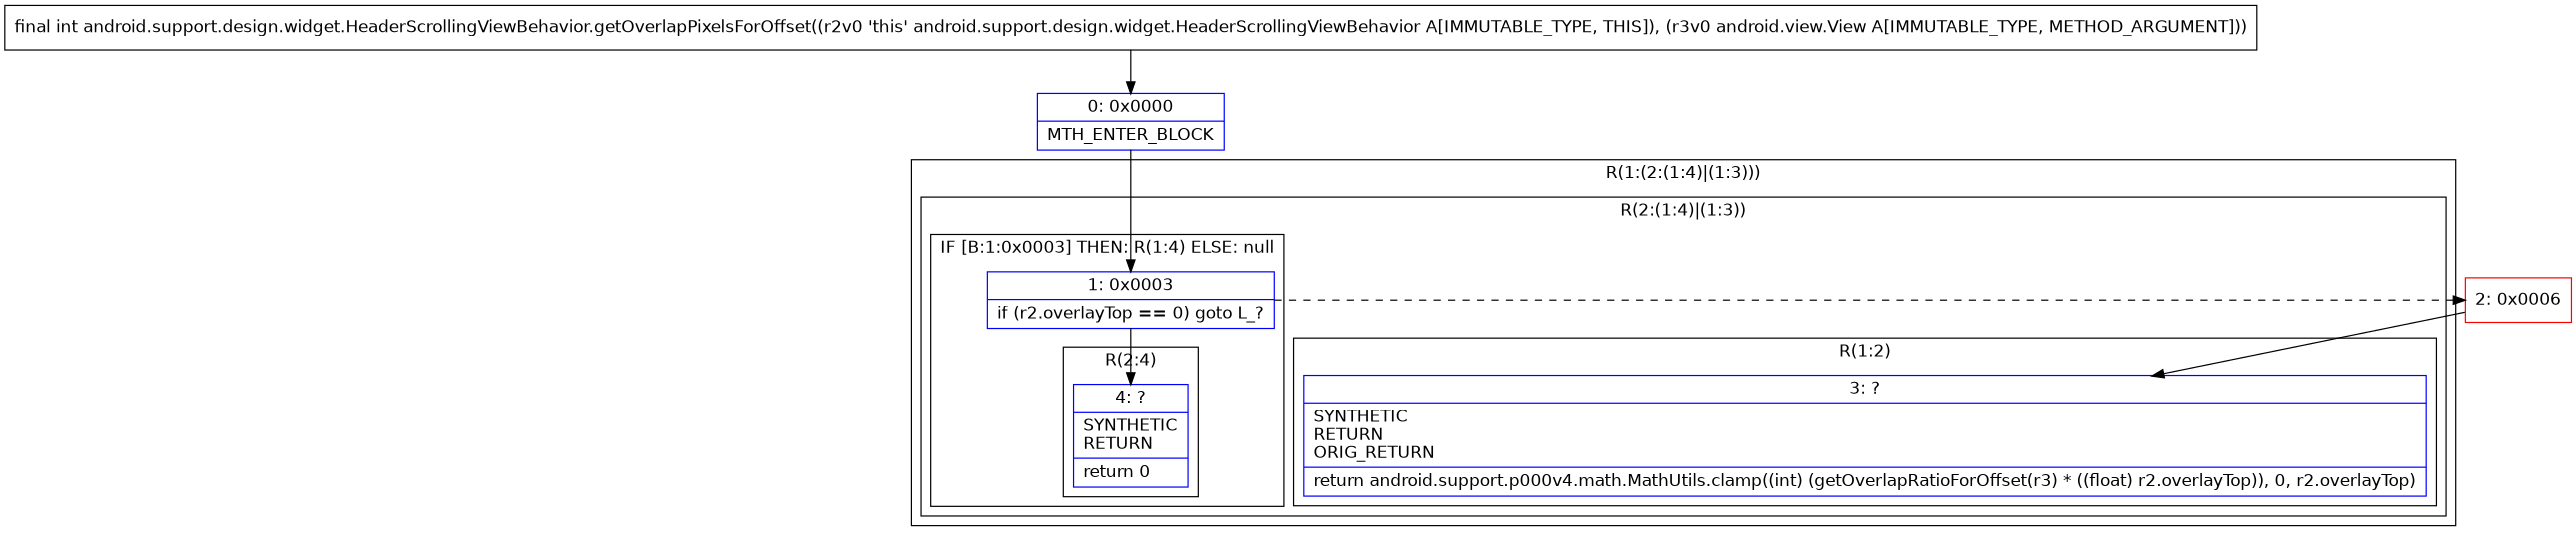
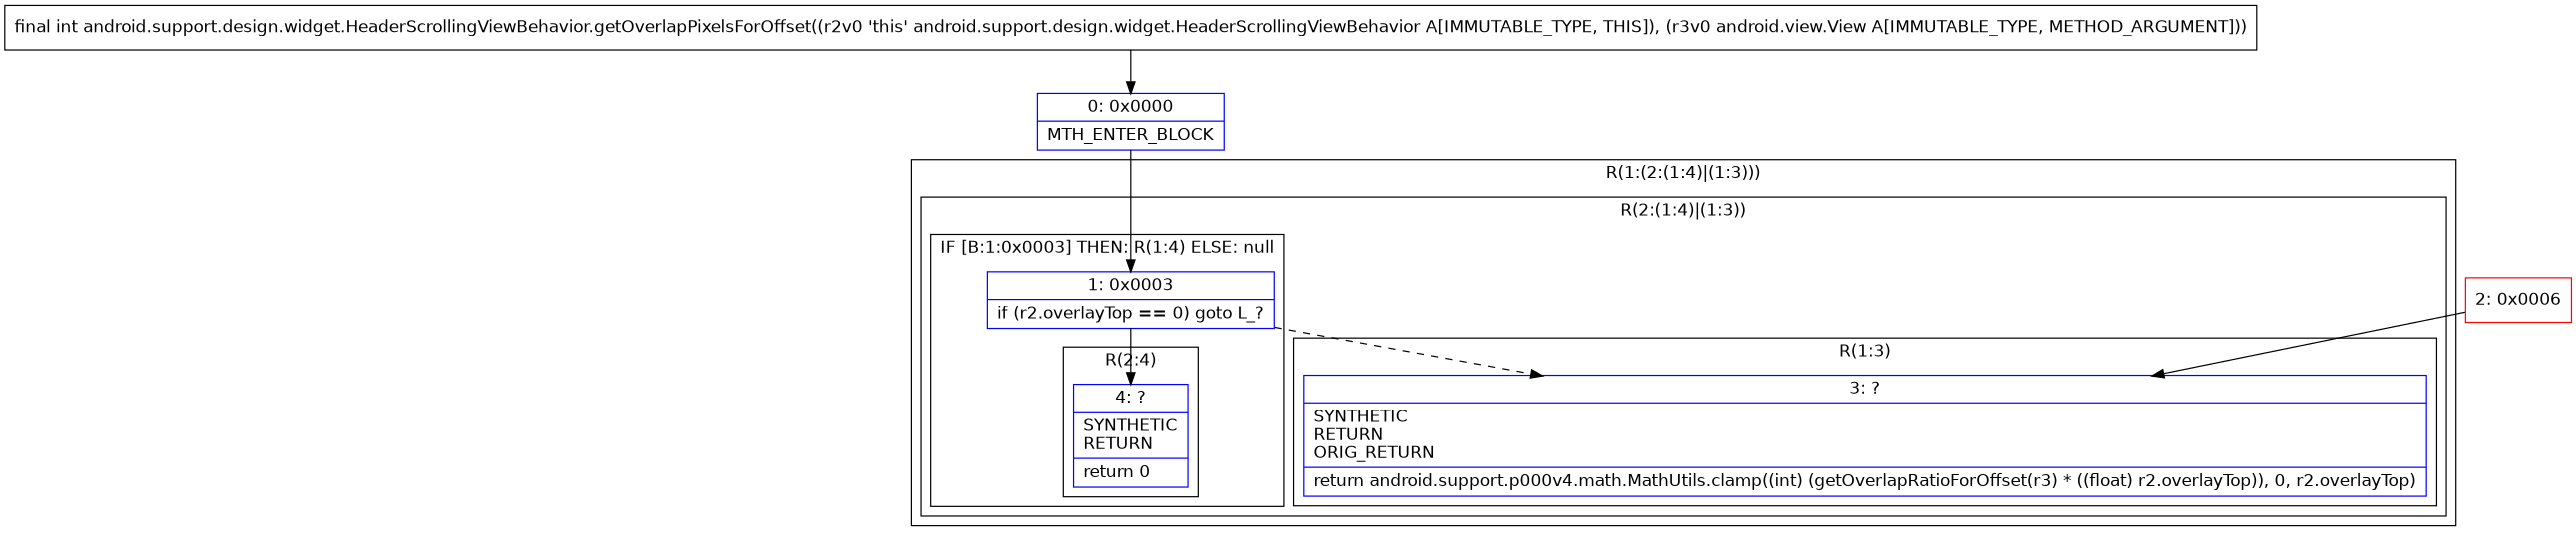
edge "1: 0x0003" -> "2: 0x0006": now "1: 0x0003" -> "3: ?"
cluster "R(1:2)": label "R(1:2)" -> "R(1:3)"
